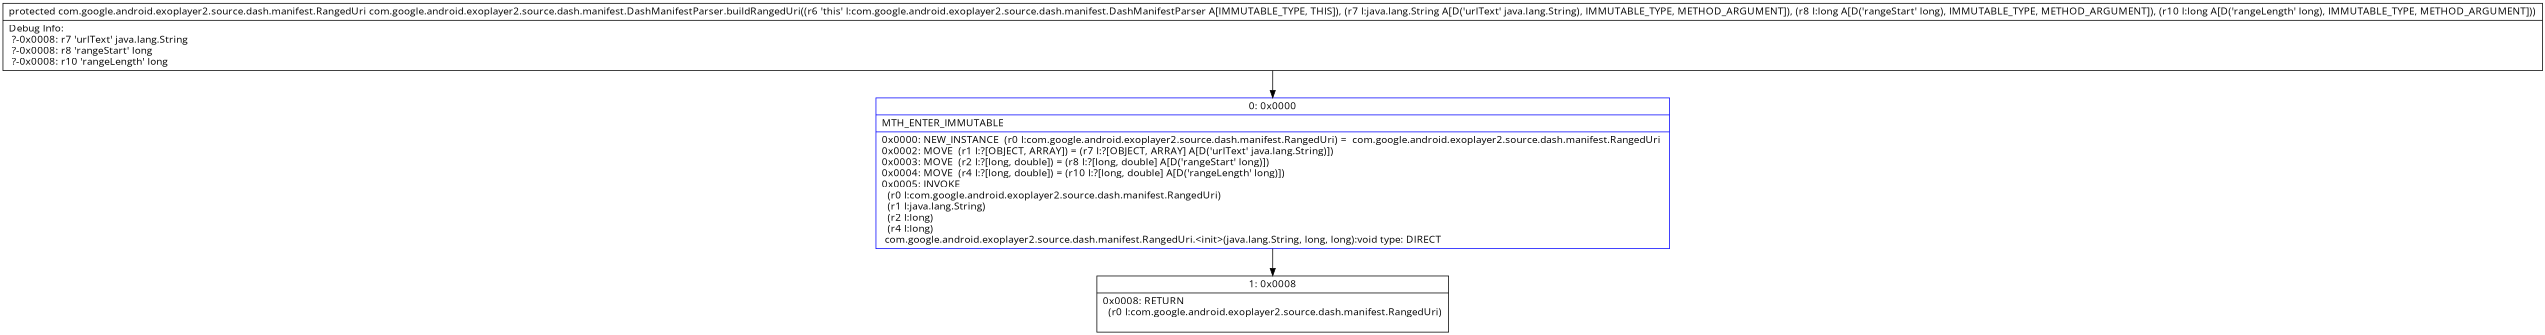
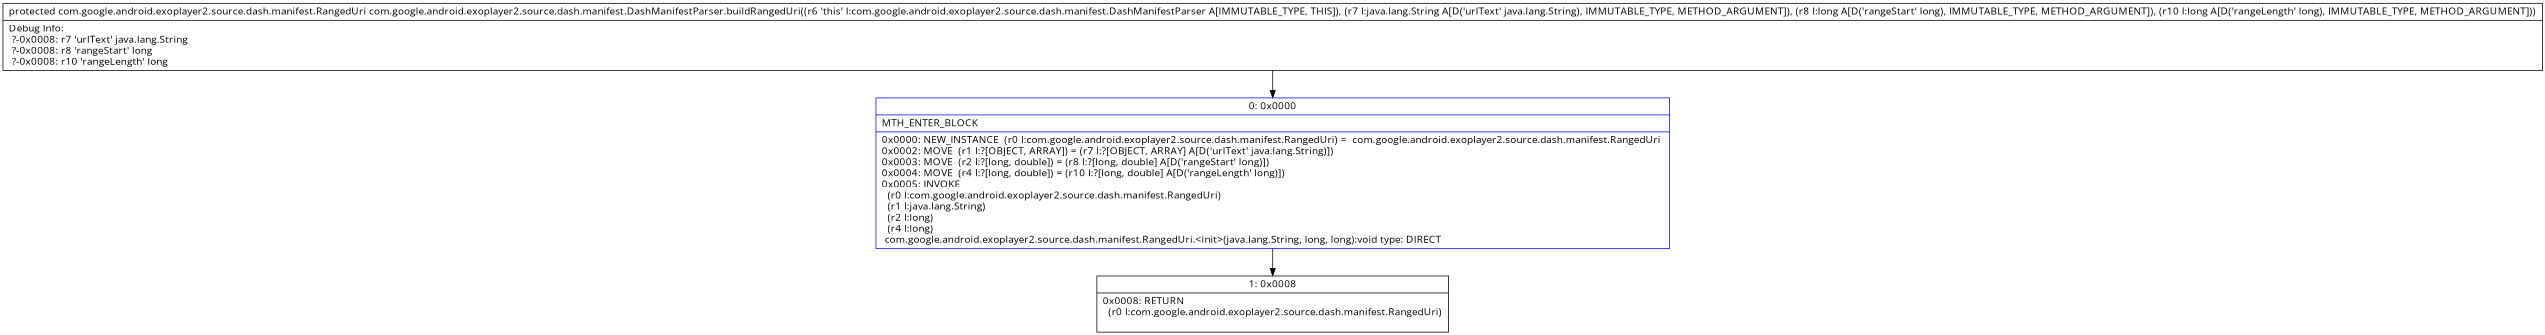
node "0: 0x0000": text "MTH_ENTER_IMMUTABLE" -> "MTH_ENTER_BLOCK"
